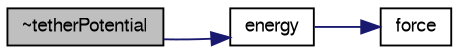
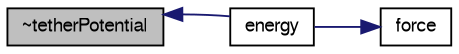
edge "~tetherPotential" -> "energy": reversed
